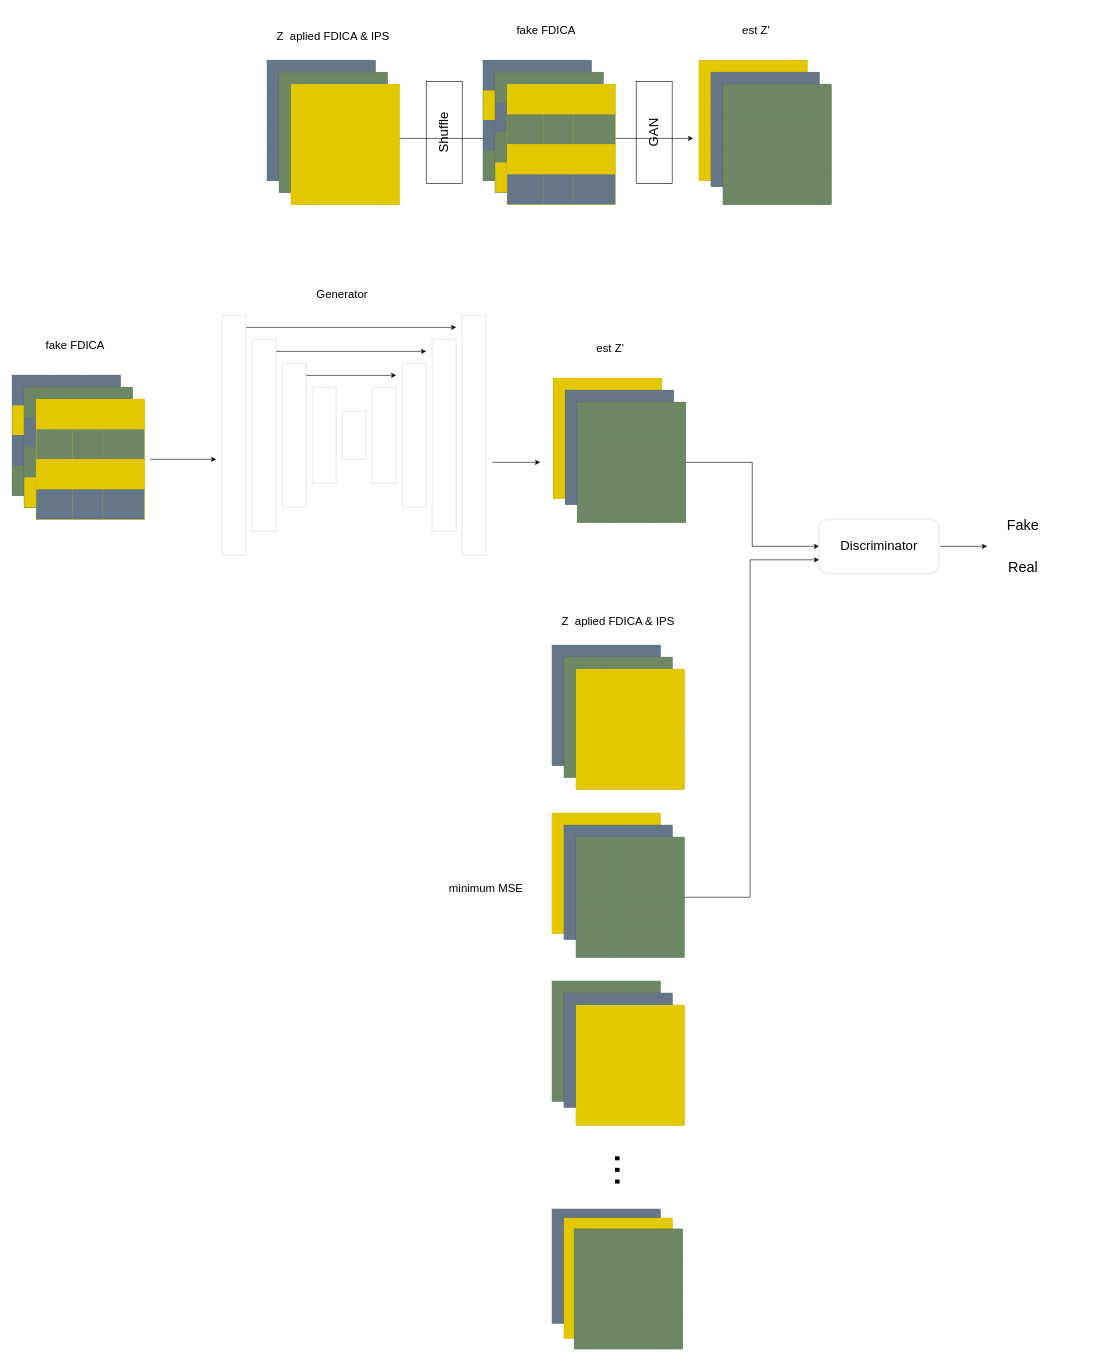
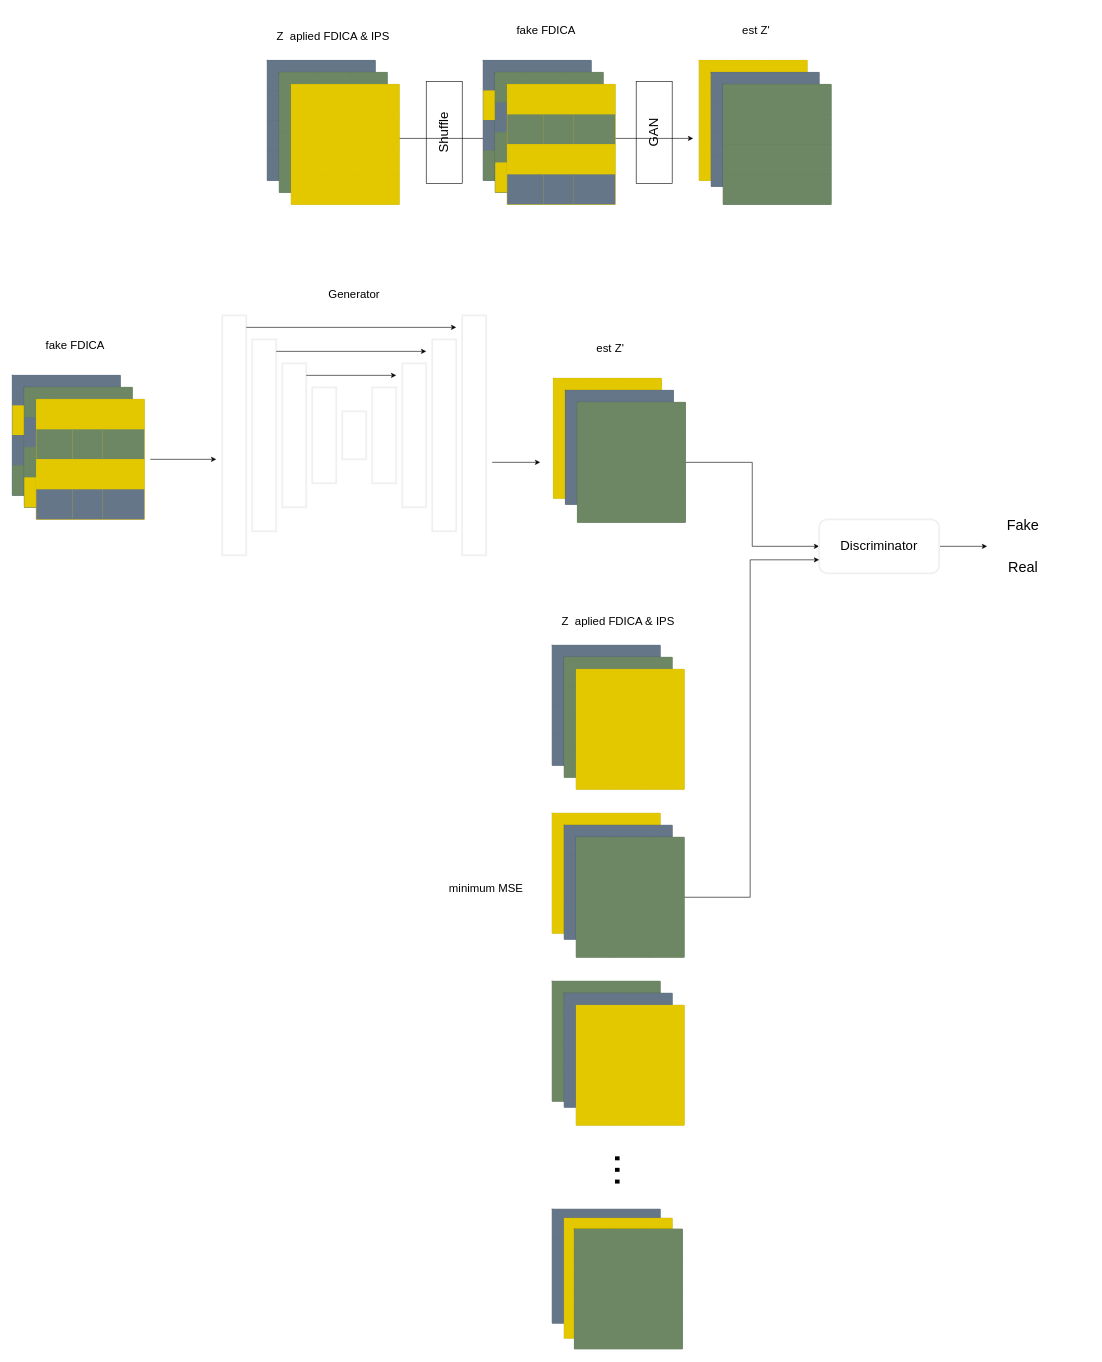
node "Generator": moved (342, 294) -> (354, 294)
